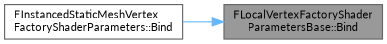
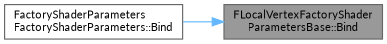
node "FInstancedStaticMeshVertex FactoryShaderParameters::Bind": label "FInstancedStaticMeshVertex FactoryShaderParameters::Bind" -> "FactoryShaderParameters FactoryShaderParameters::Bind"
